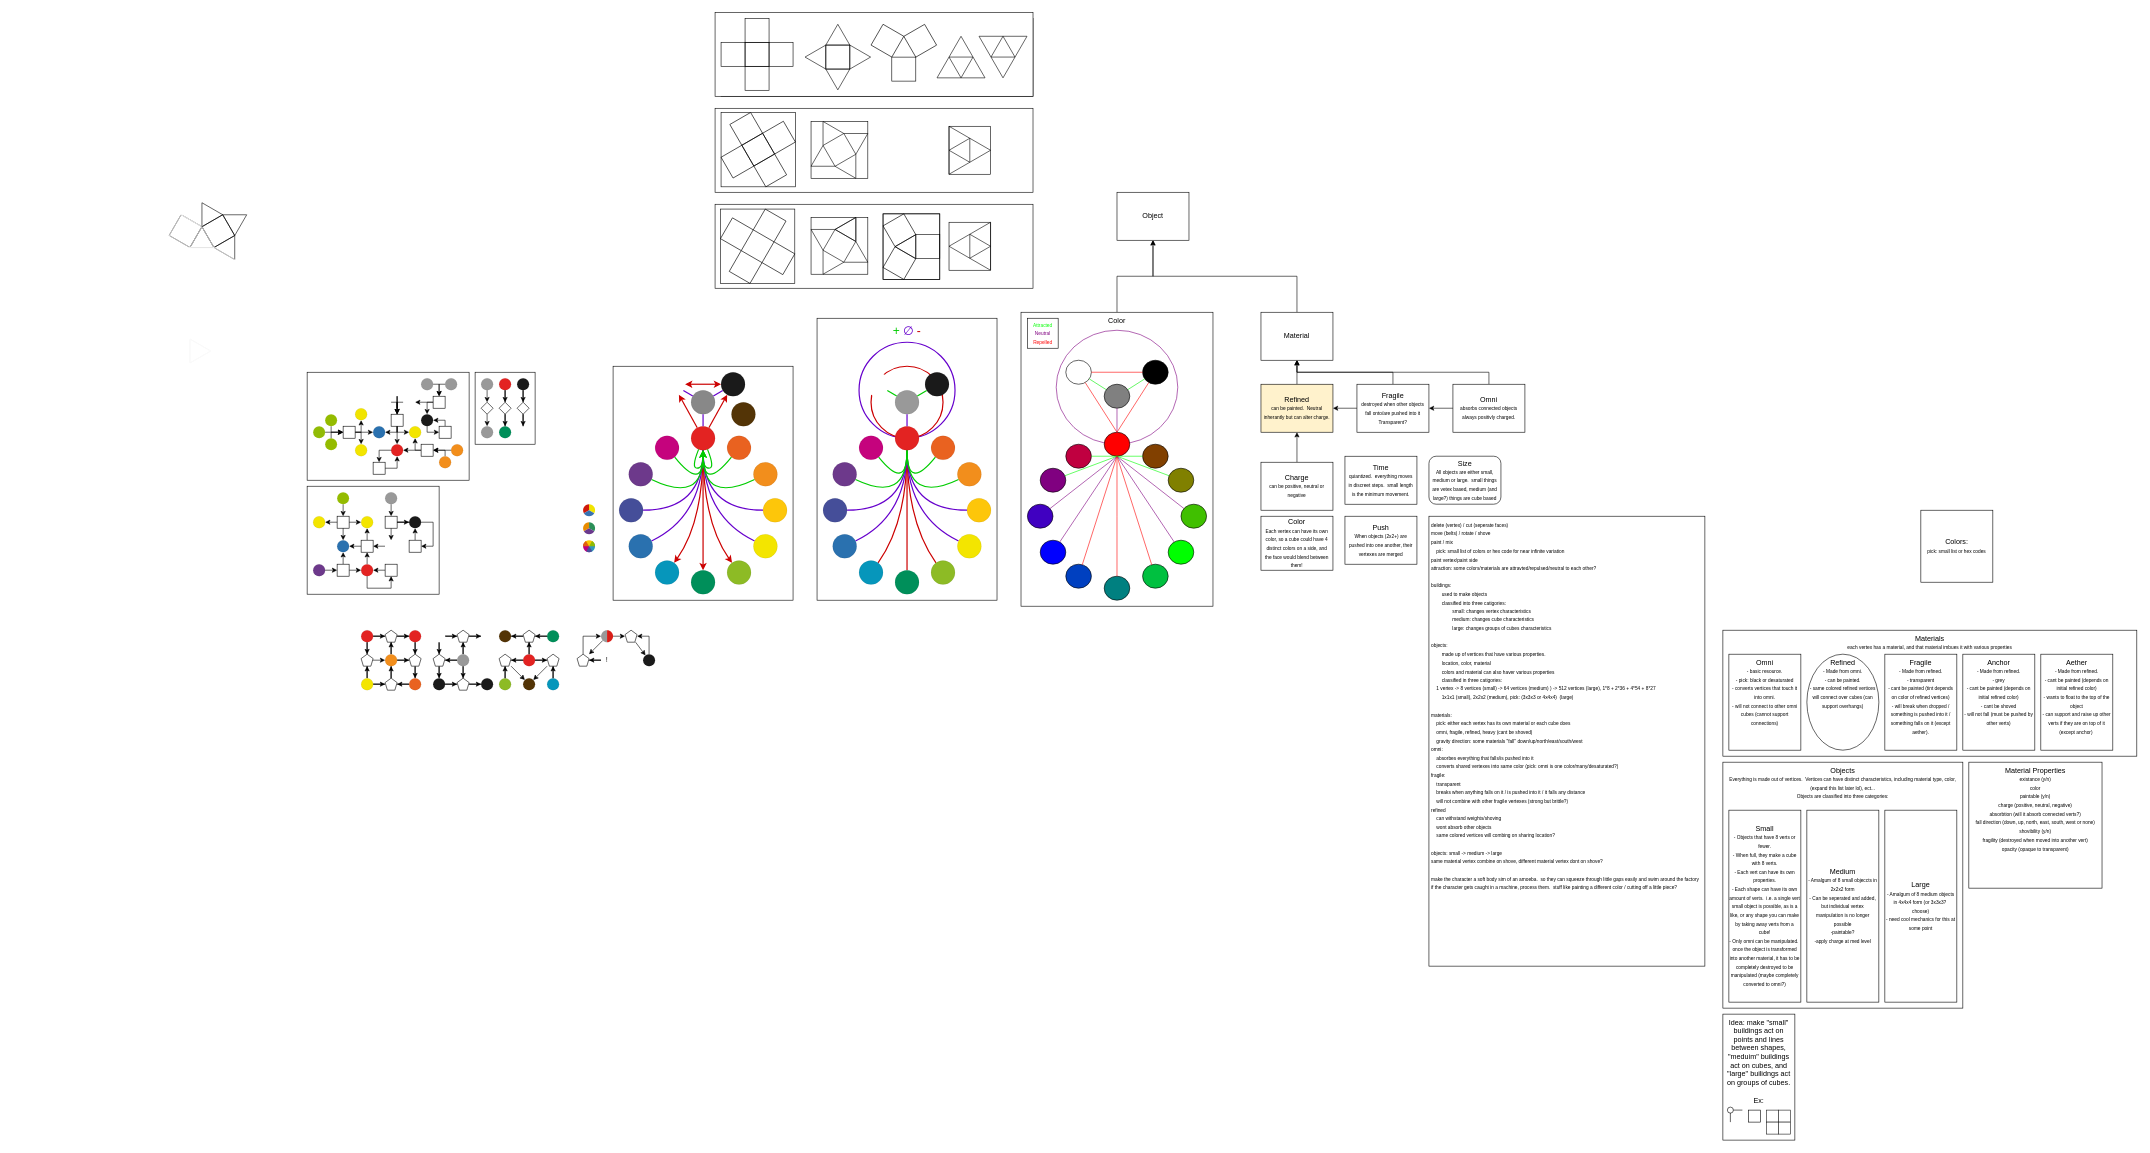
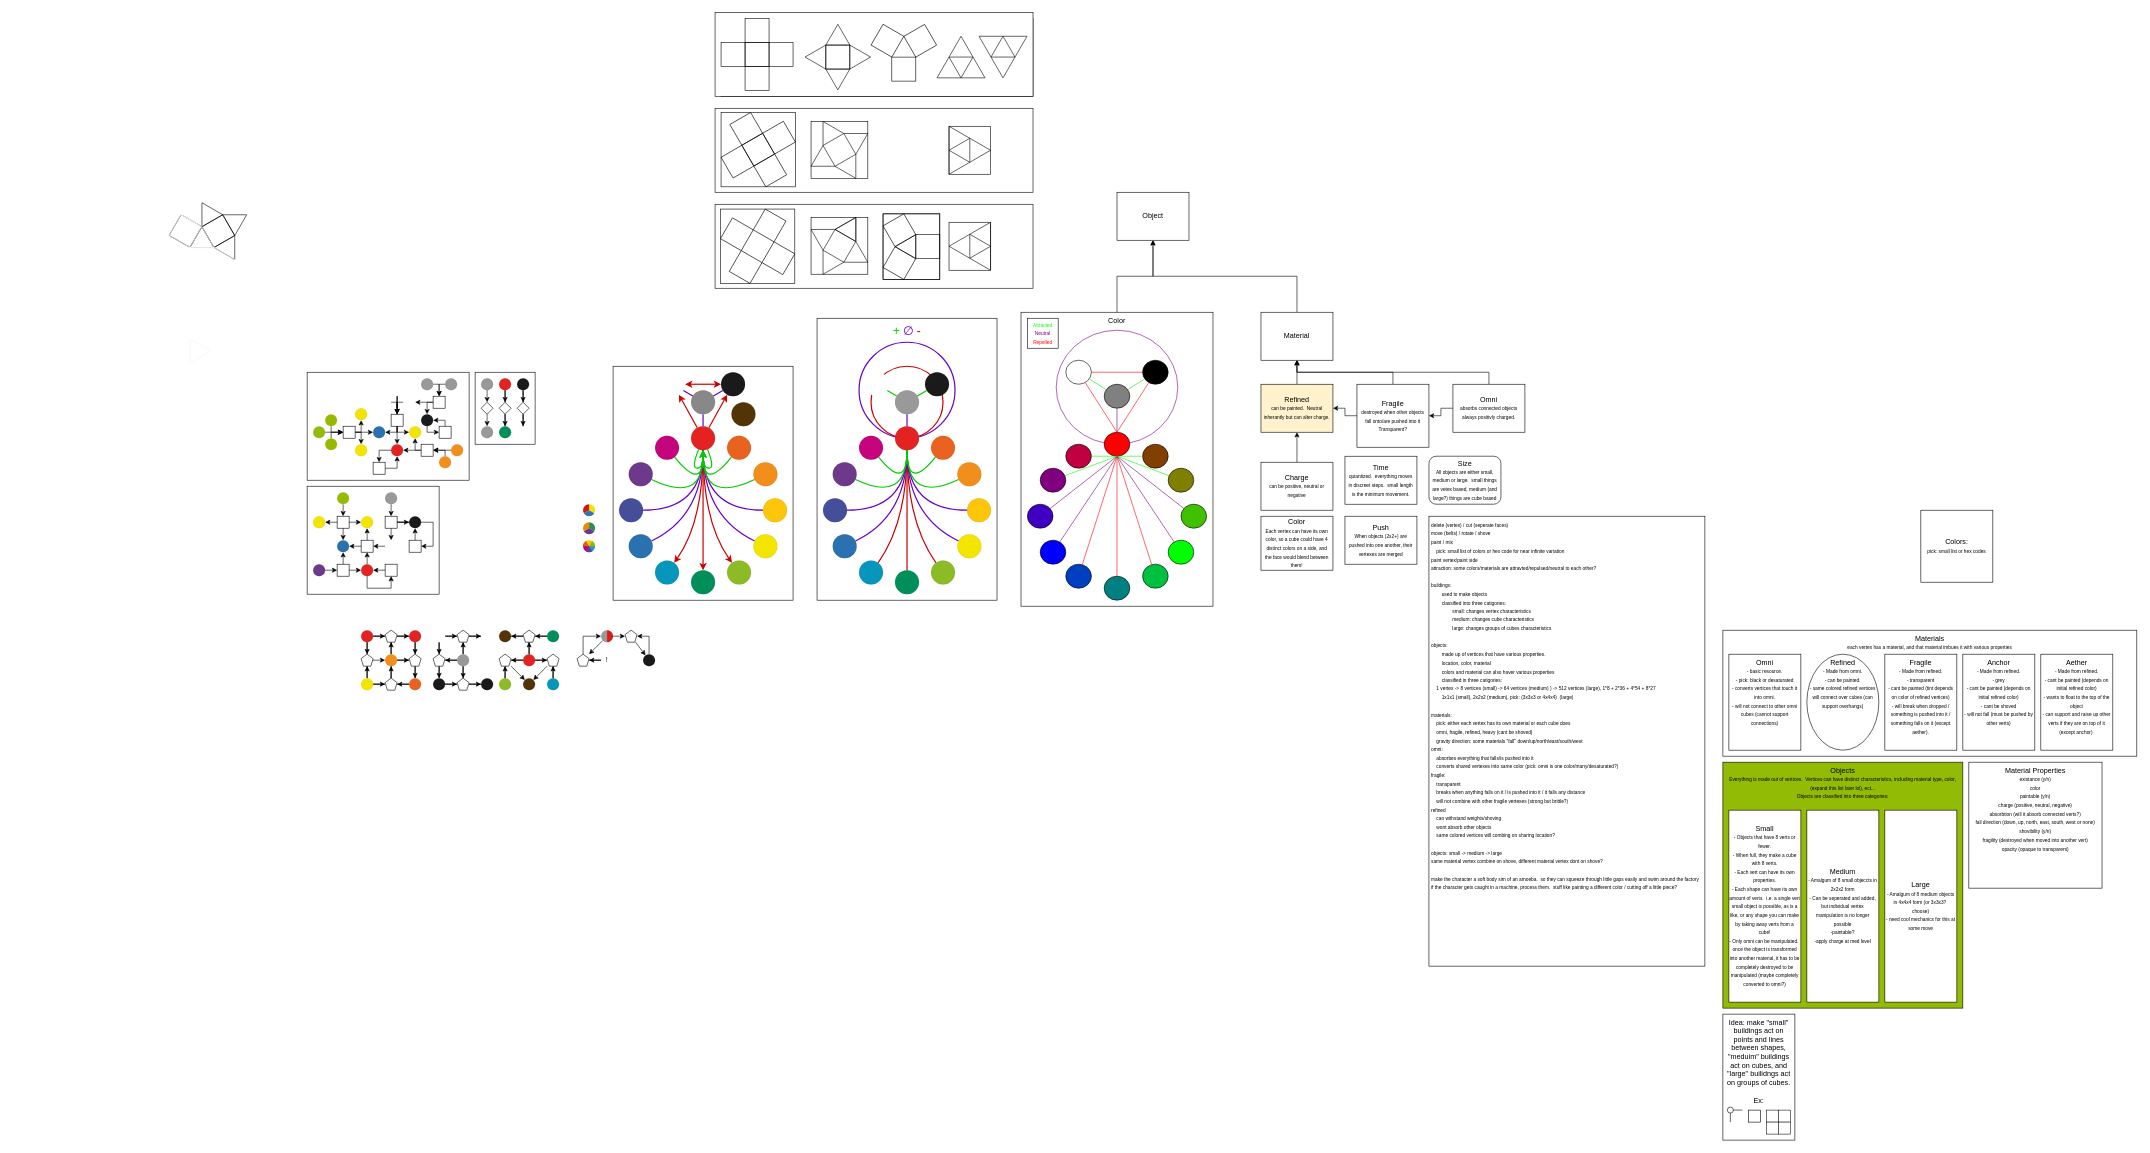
node "Fragile destroyed when other objects fall onto/are pushed into it Transparent?": size 72x48 -> 72x63
node "Objects Everything is made out of vertices. Vertices can have distinct characteristics, including material type, color, (expand this list later lol), ect... Objects are classified into three categories:": fillcolor #ffffff -> #91bb05
node "Large - Amalgum of 8 medium objects in 4x4x4 form (or 3x3x3? choose) - need cool mechanics for this at some point": label "Large - Amalgum of 8 medium objects in 4x4x4 form (or 3x3x3? choose) - need cool mechanics for this at some point" -> "Large - Amalgum of 8 medium objects in 4x4x4 form (or 3x3x3? choose) - need cool mechanics for this at some move"
